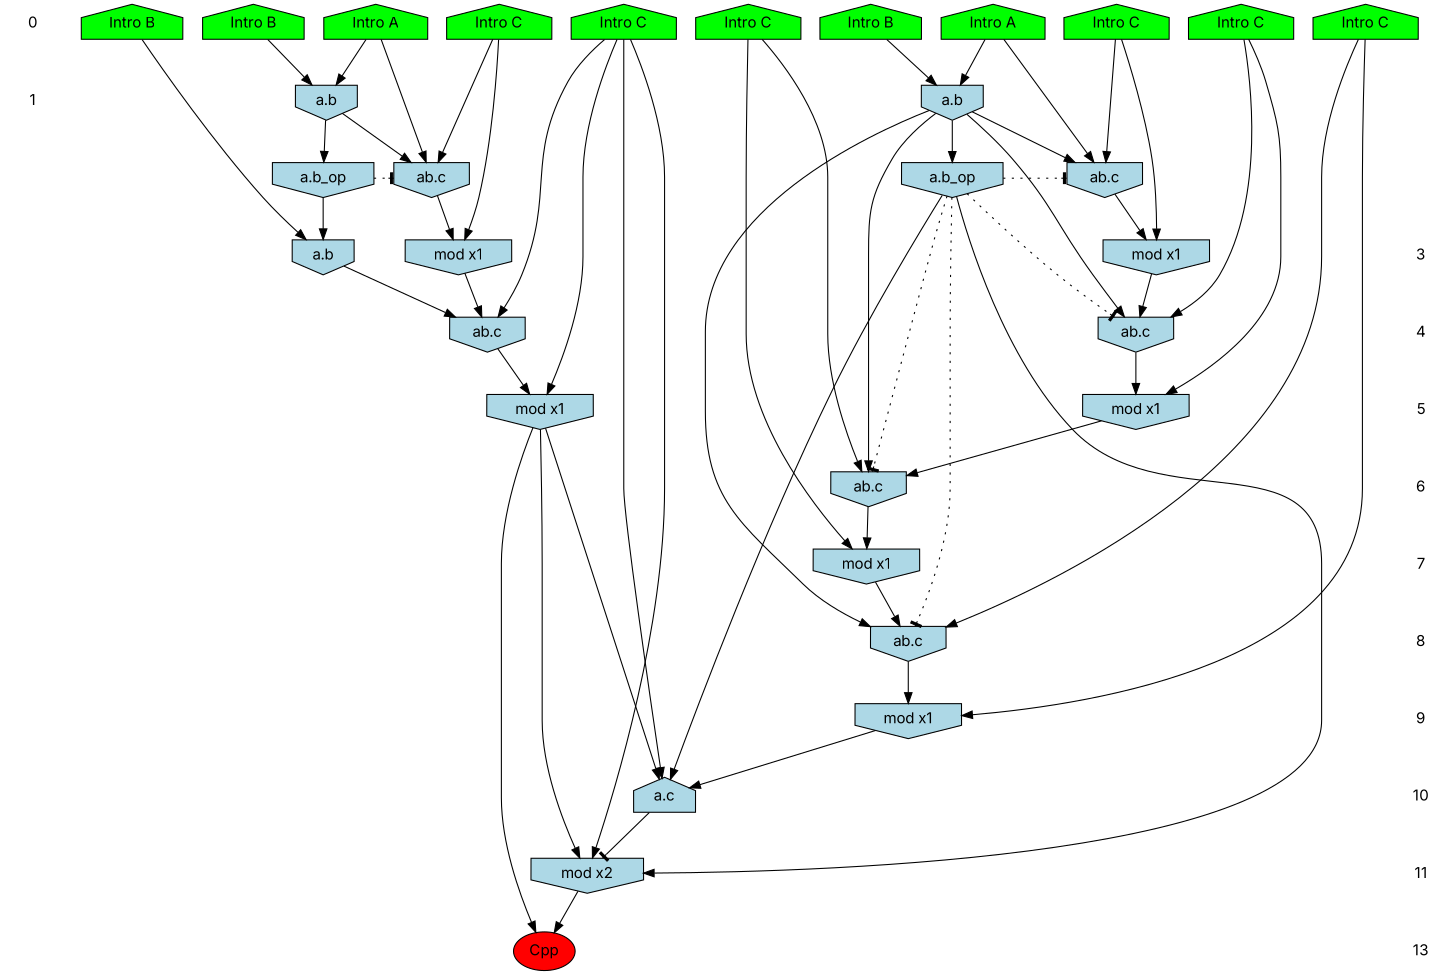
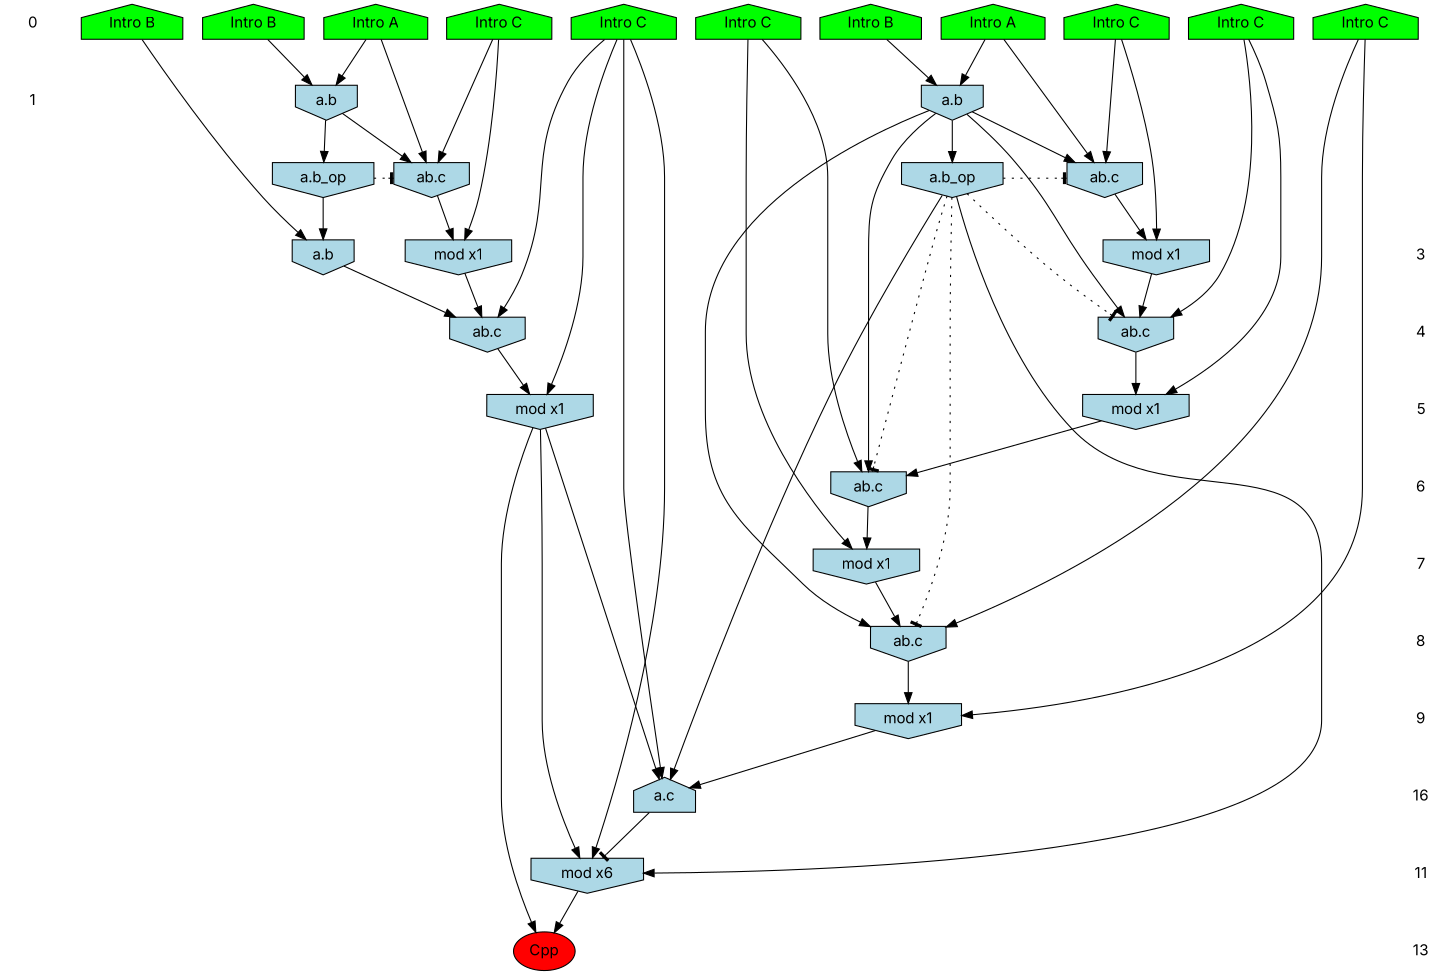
node "10": label "10" -> "16"
node "mod x2": label "mod x2" -> "mod x6"
